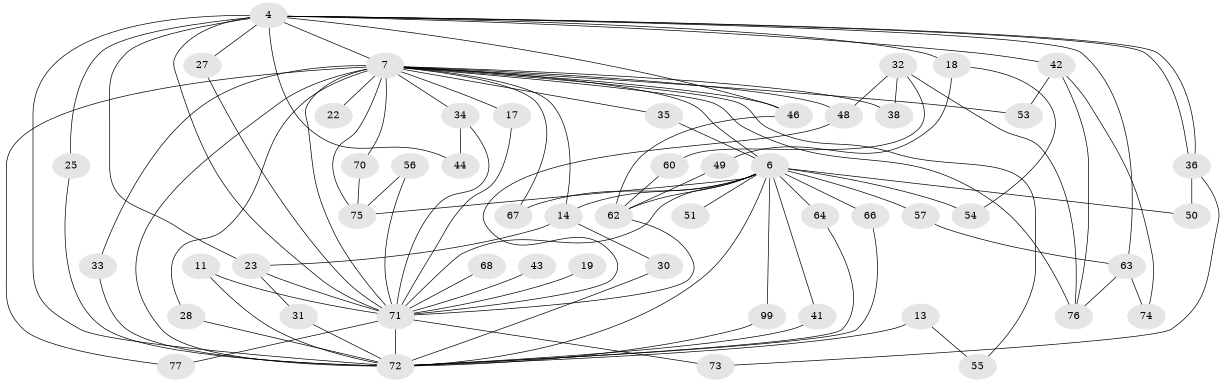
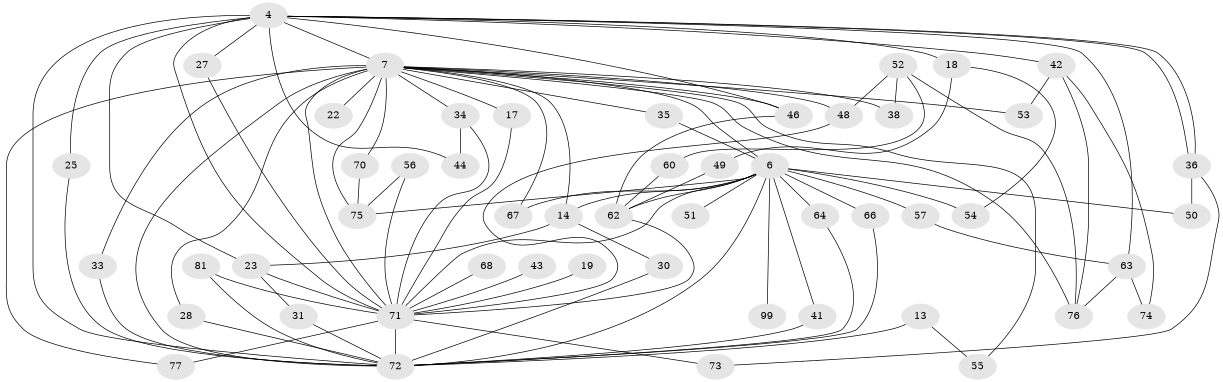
node "32": label "32" -> "52"
node "11": label "11" -> "81"
edge "99" -- "72": removed
